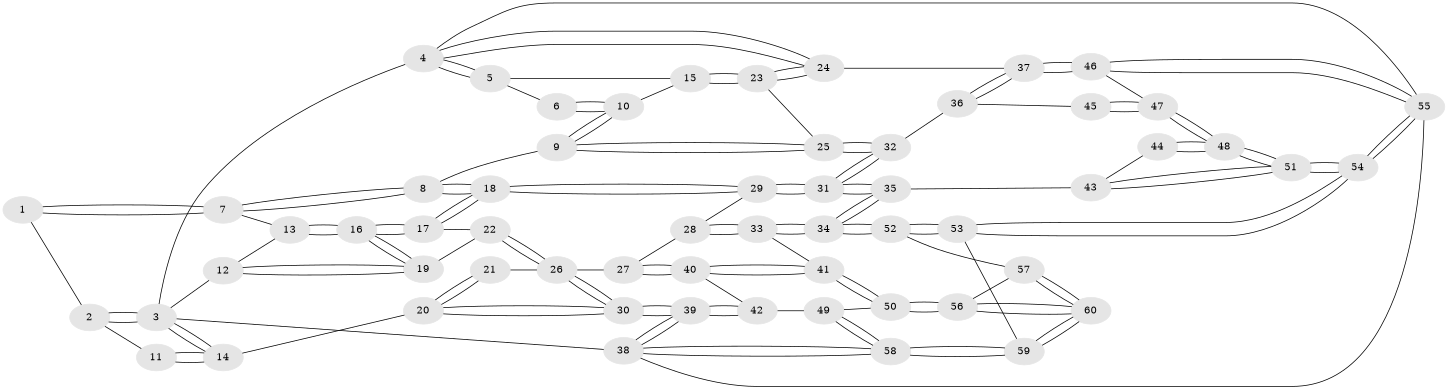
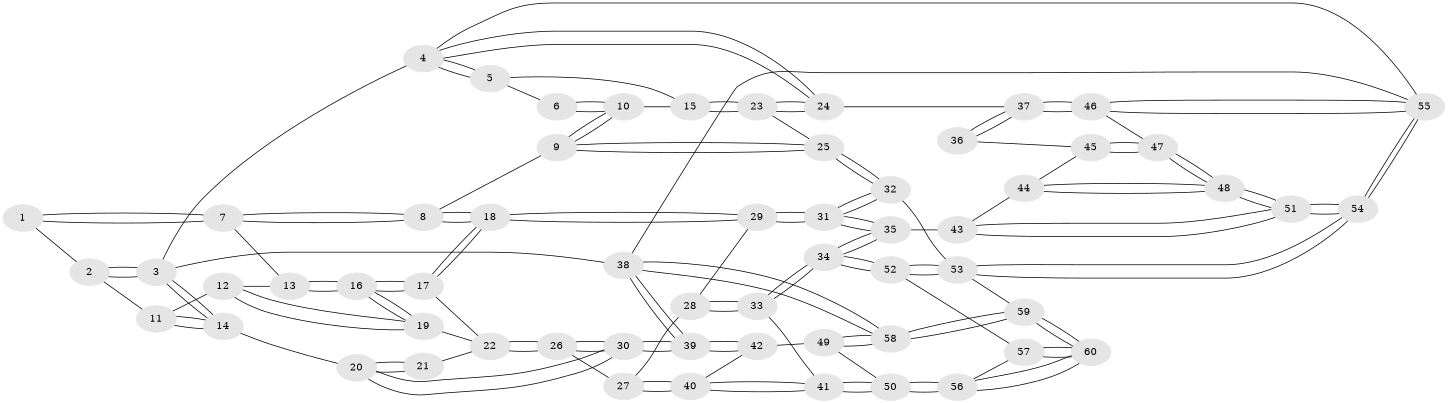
edge "36" -- "32": now "53" -- "32"
edge "45" -- "44": added
edge "21" -- "26": now "21" -- "22"
edge "12" -- "3": now "12" -- "11"
